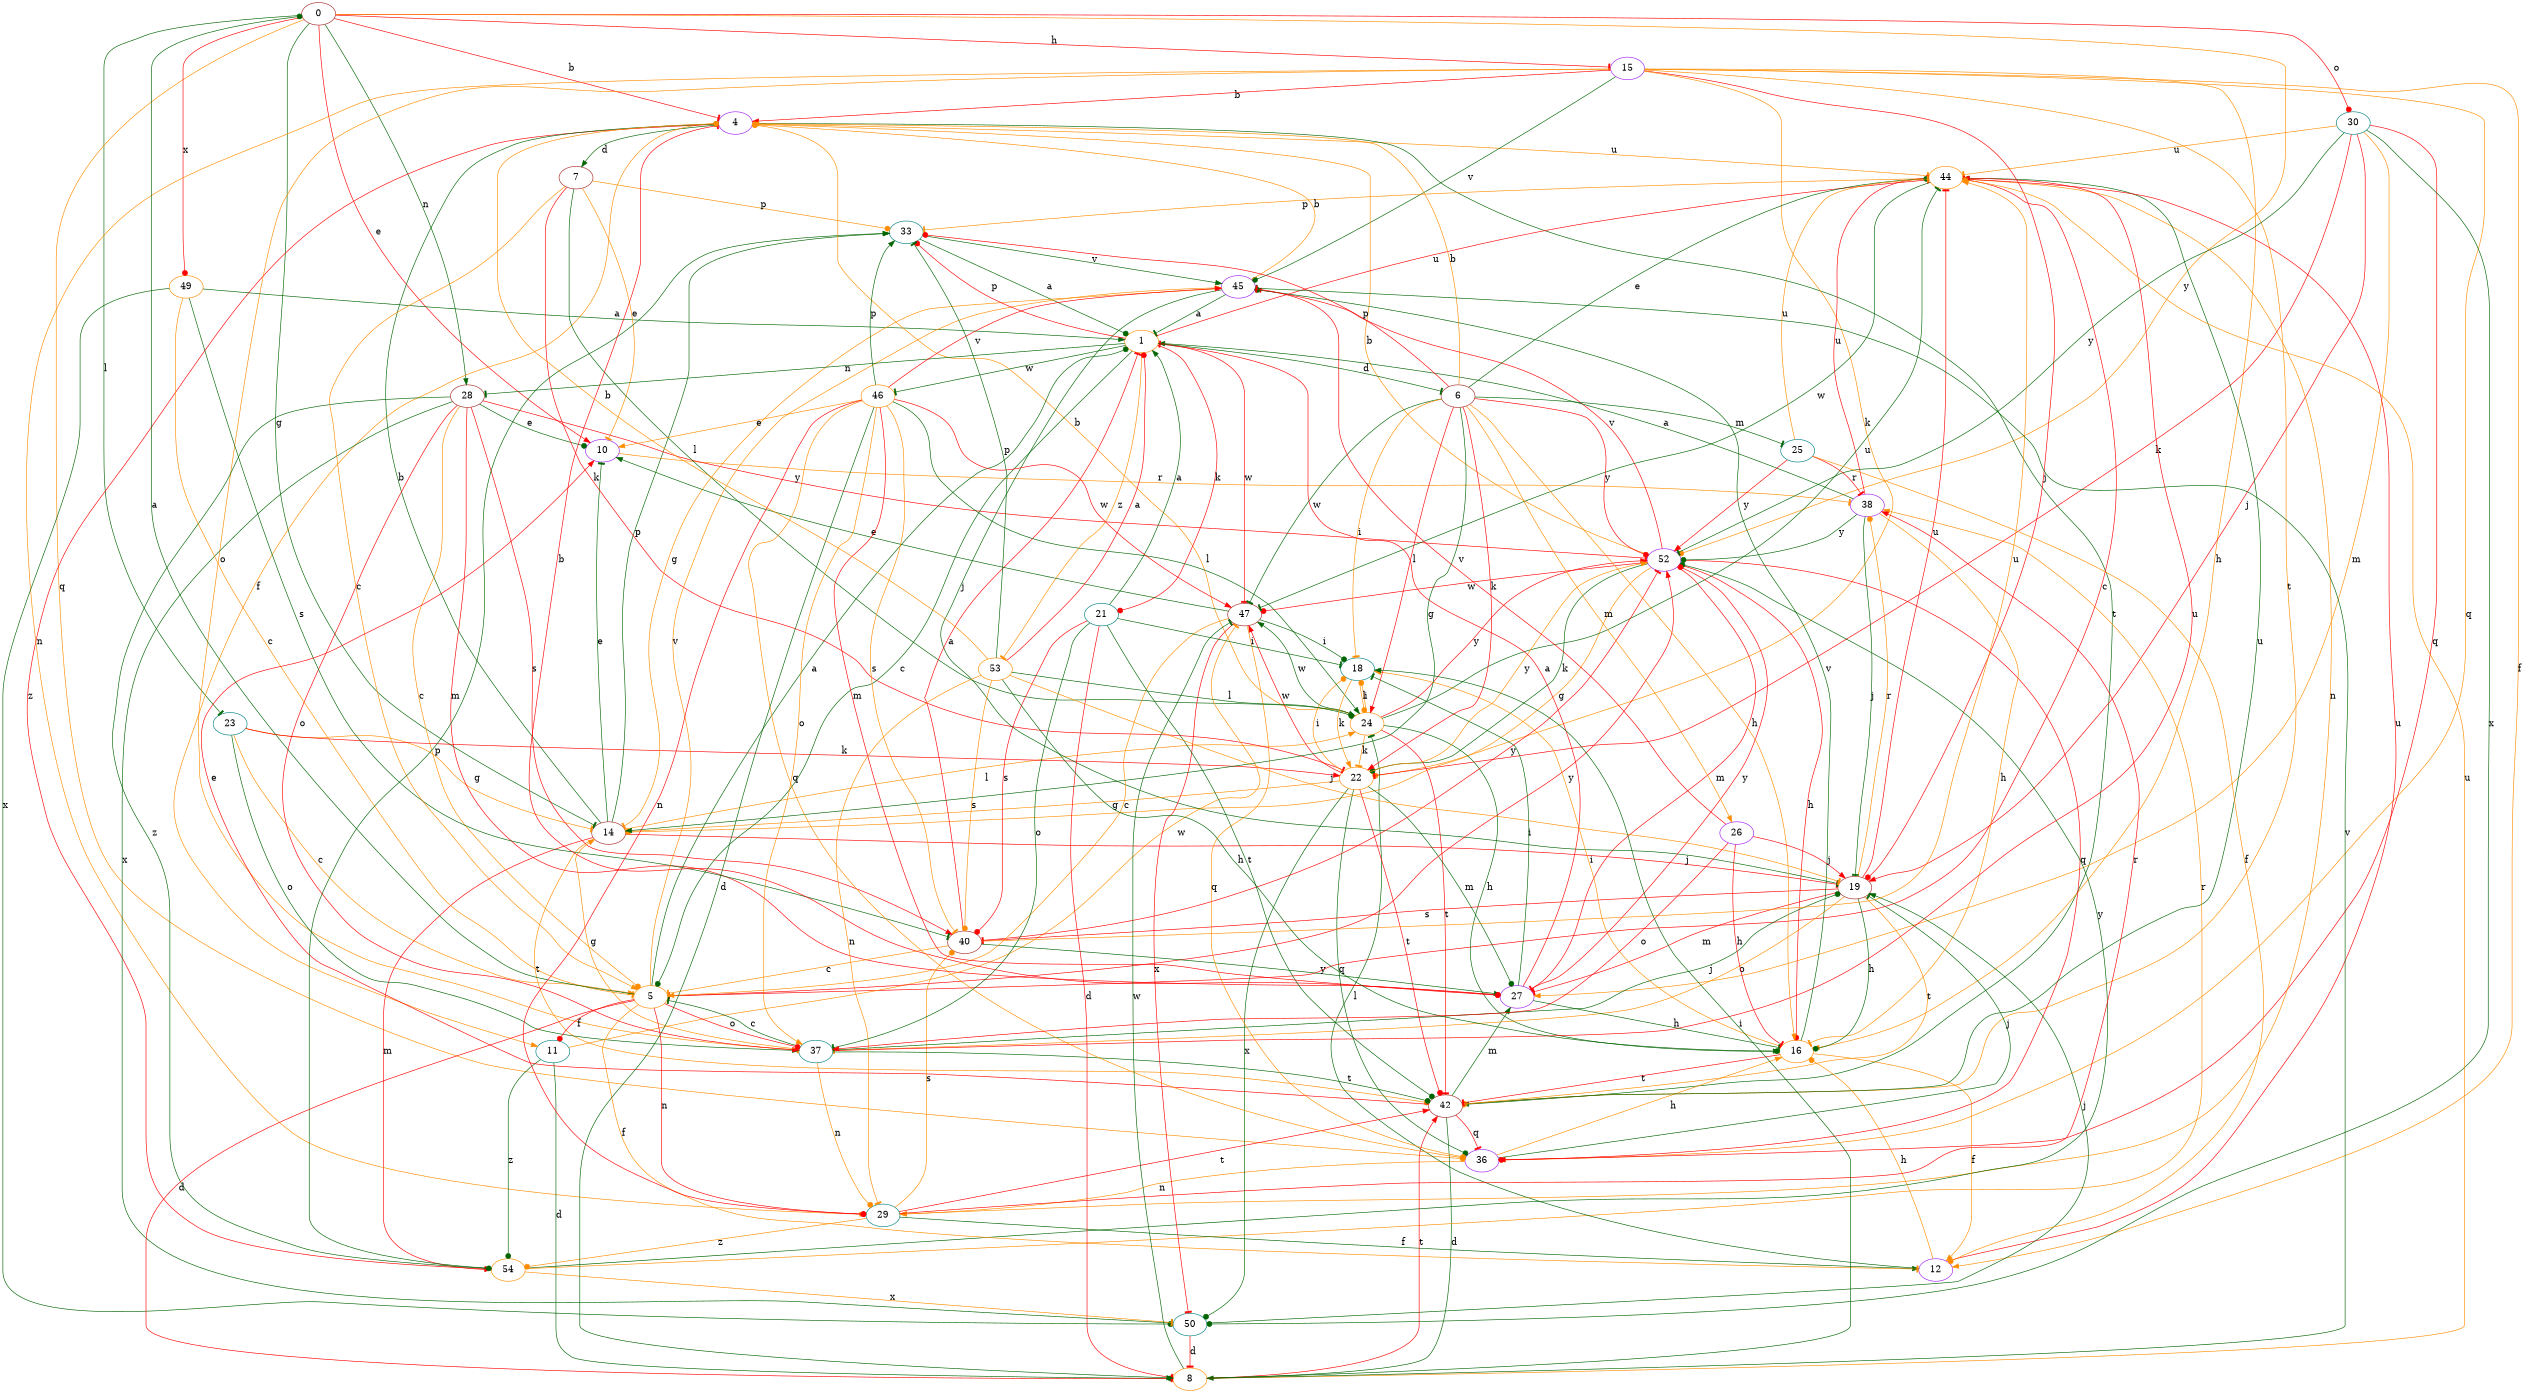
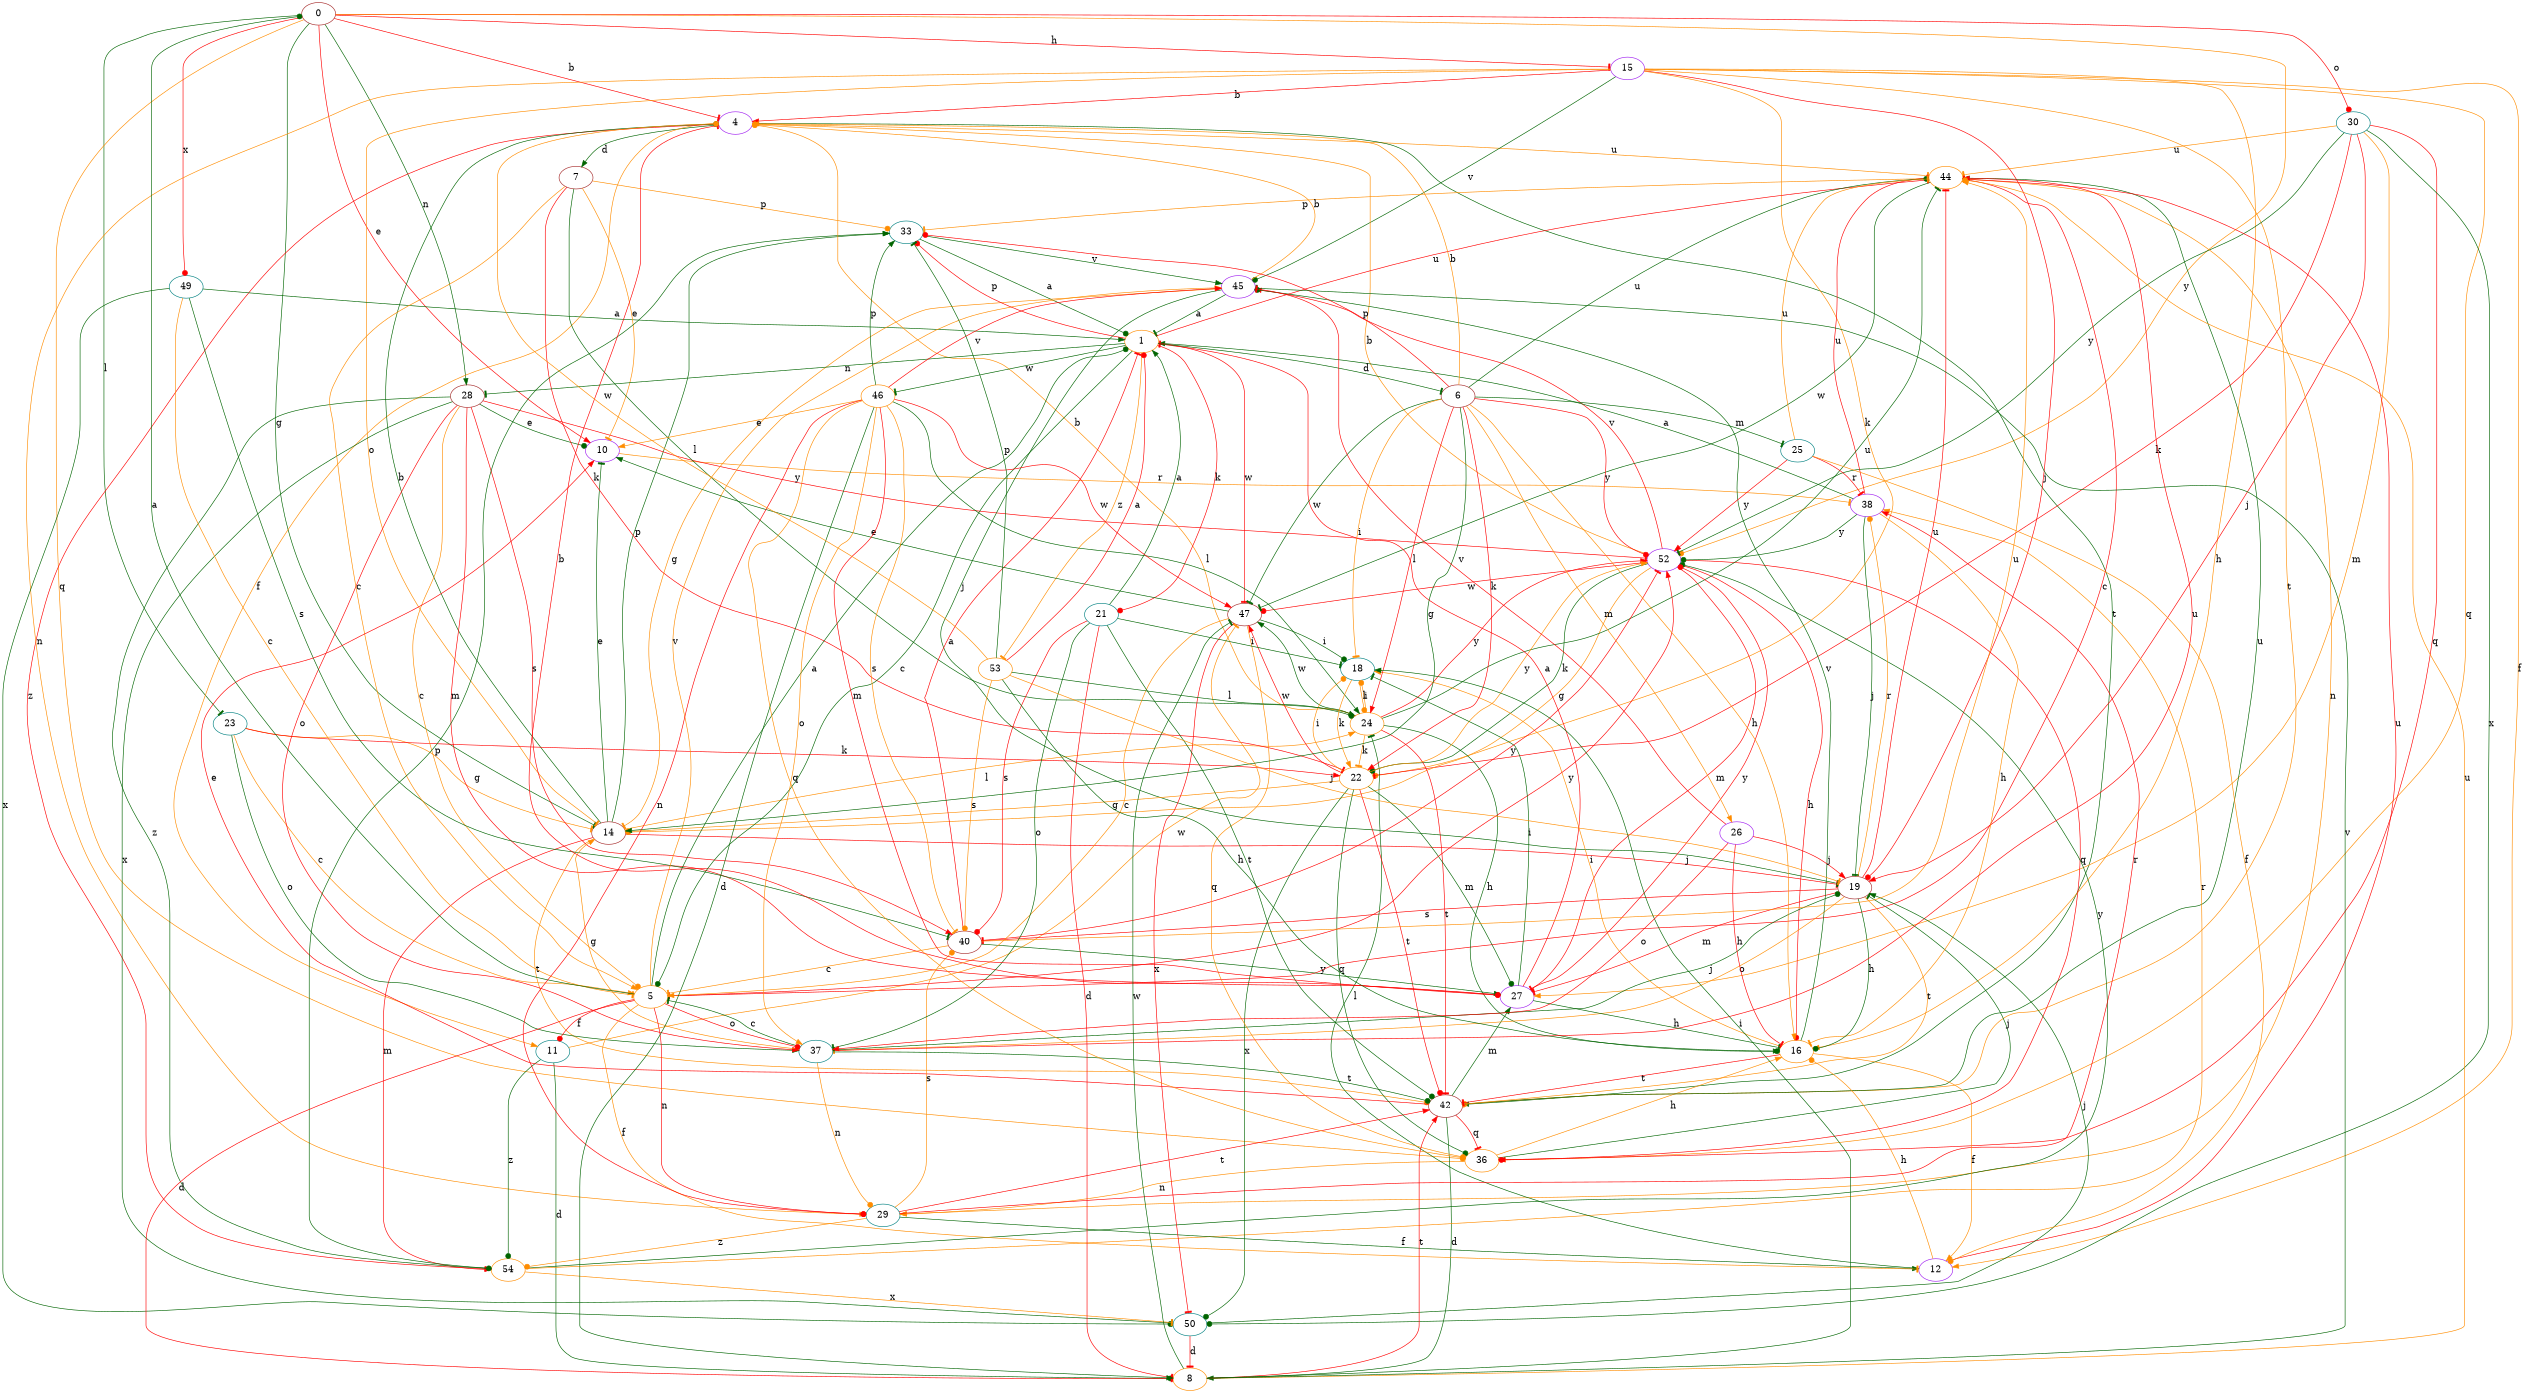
edge "15" -> "37": now "15" -> "14"
node "49": color darkorange -> teal
edge "6" -> "44": label "e" -> "u"
edge "53" -> "4": label "b" -> "w"
edge "53" -> "29": removed, label "n"
node "36": color purple -> darkorange
